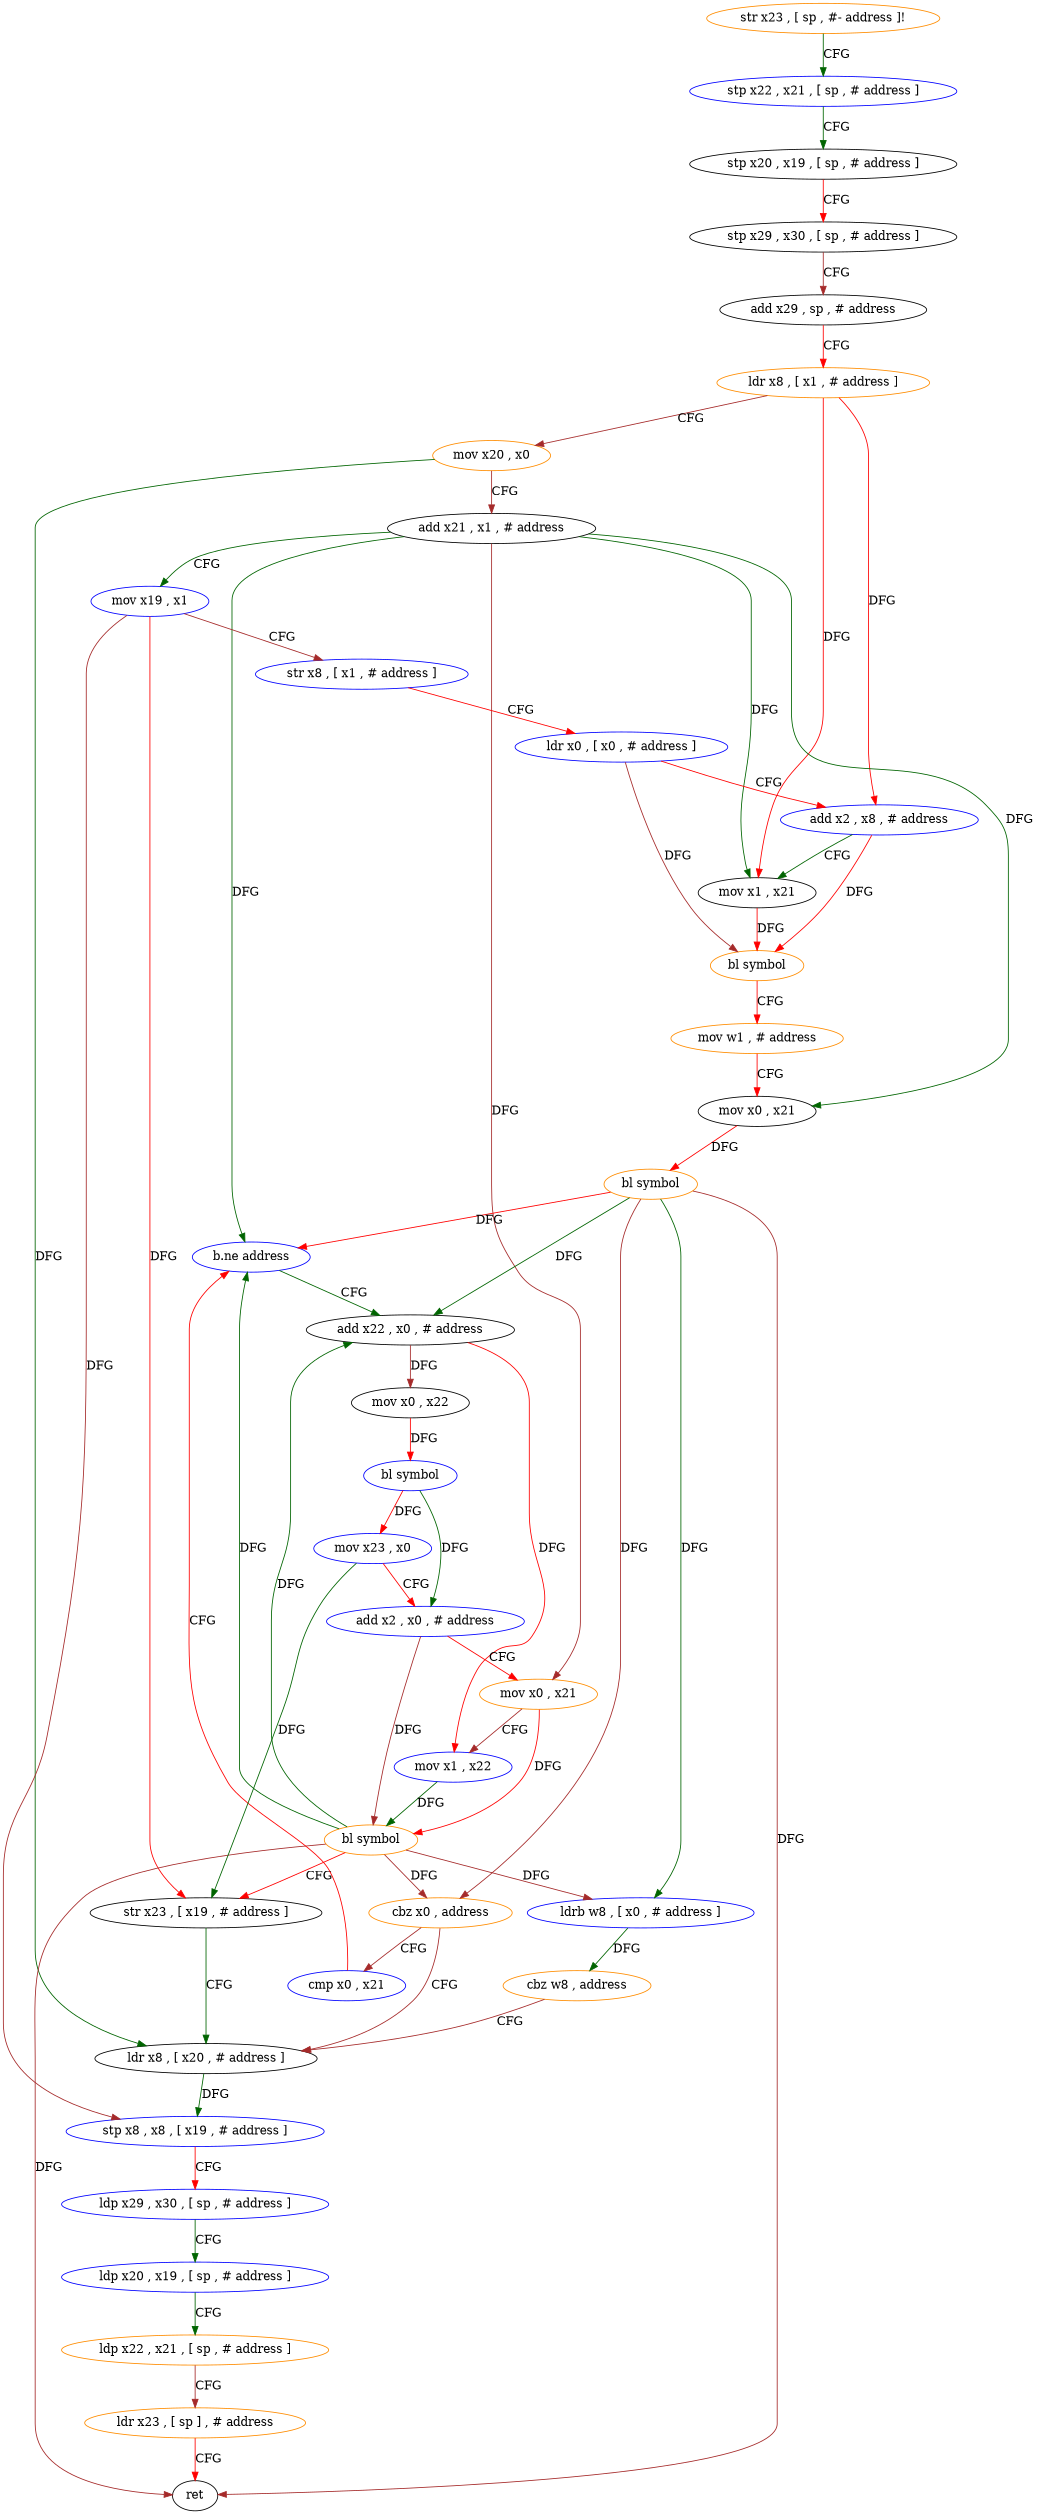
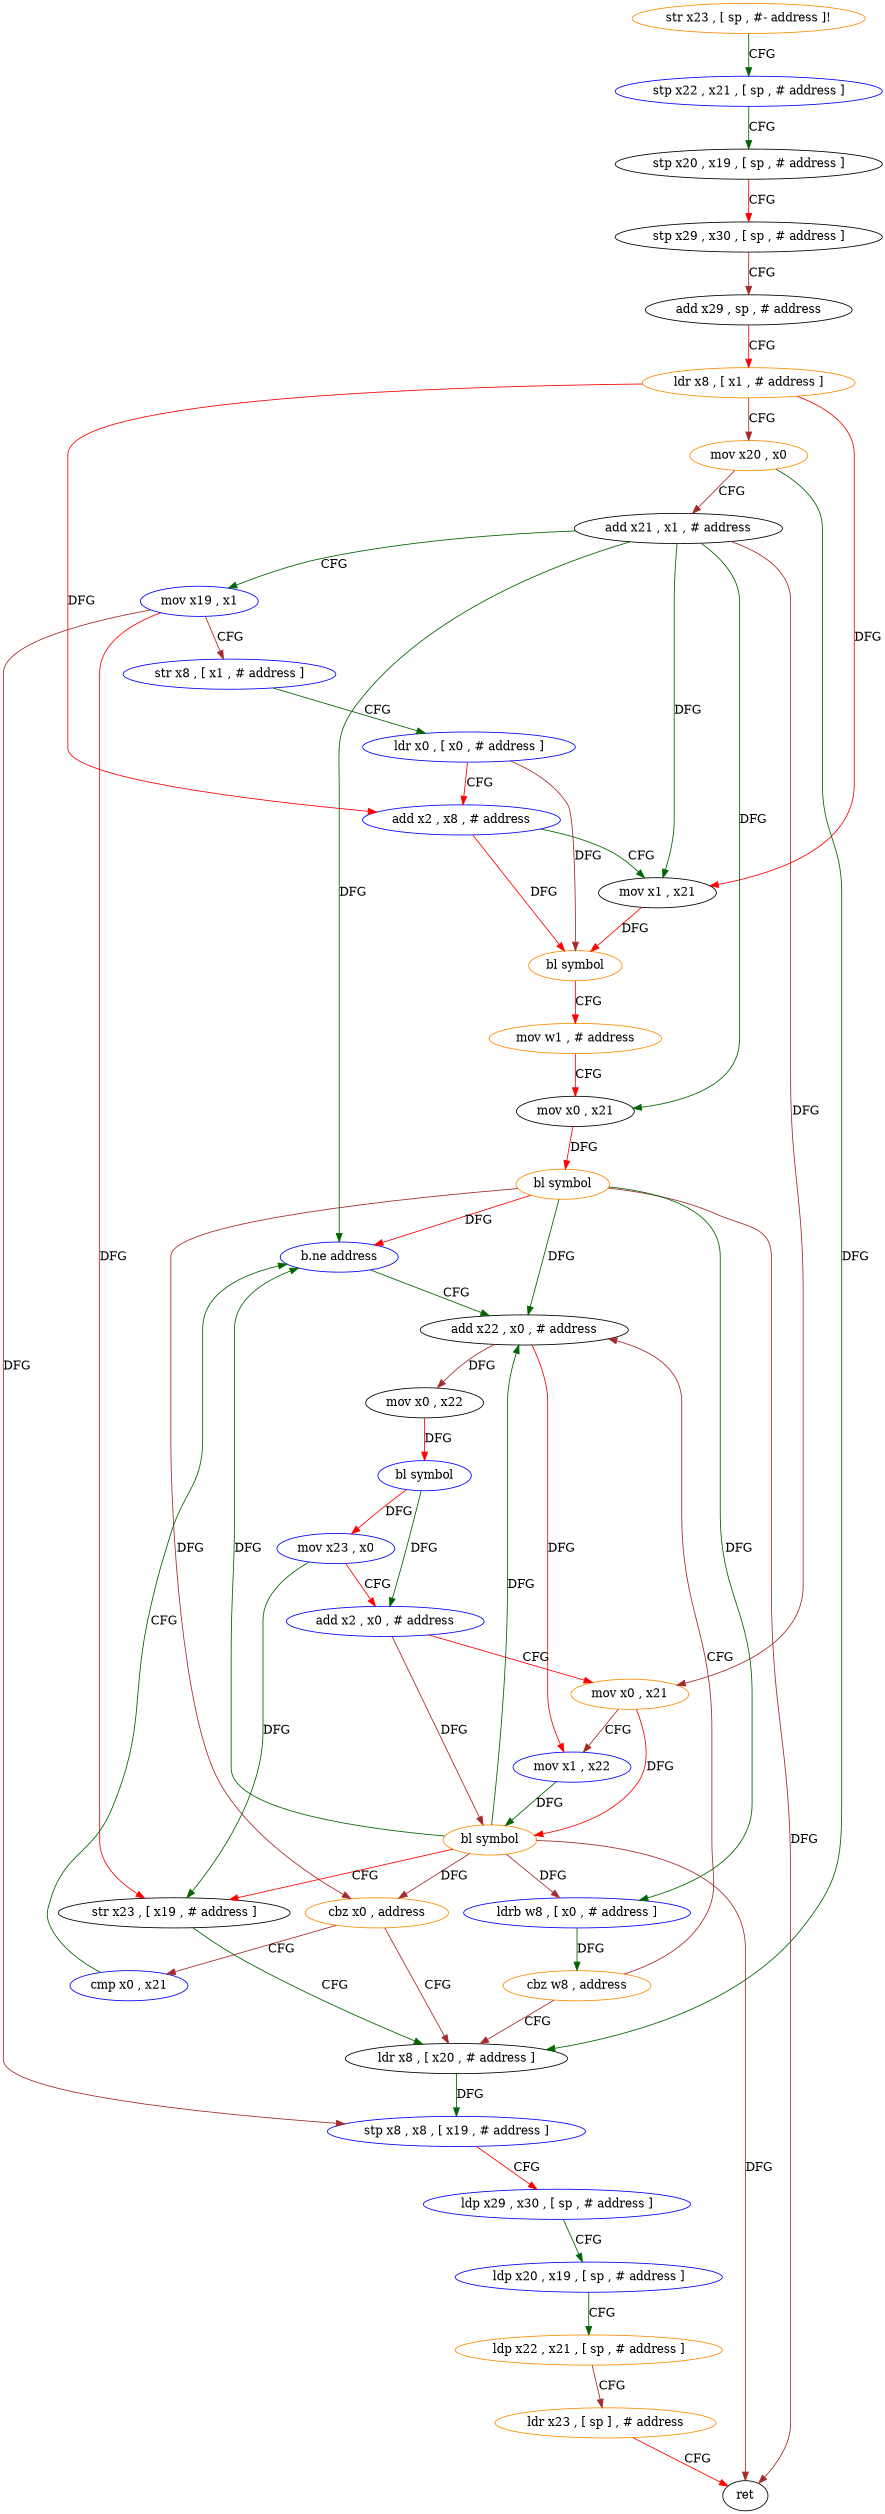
edge "str x8 , [ x1 , # address ]" -> "ldr x0 , [ x0 , # address ]": color red -> darkgreen
edge "cmp x0 , x21" -> "b.ne address": color red -> darkgreen
edge "cbz w8 , address" -> "add x22 , x0 , # address": added, label "CFG"
